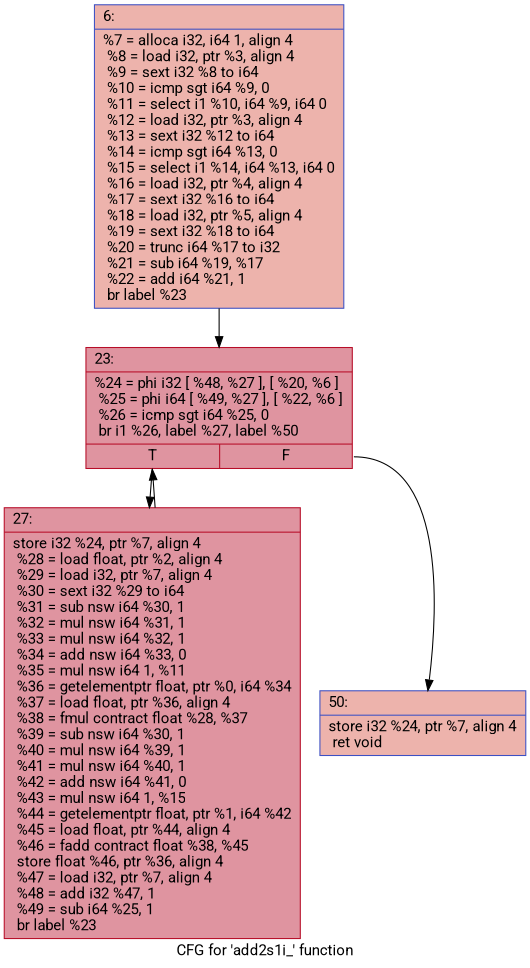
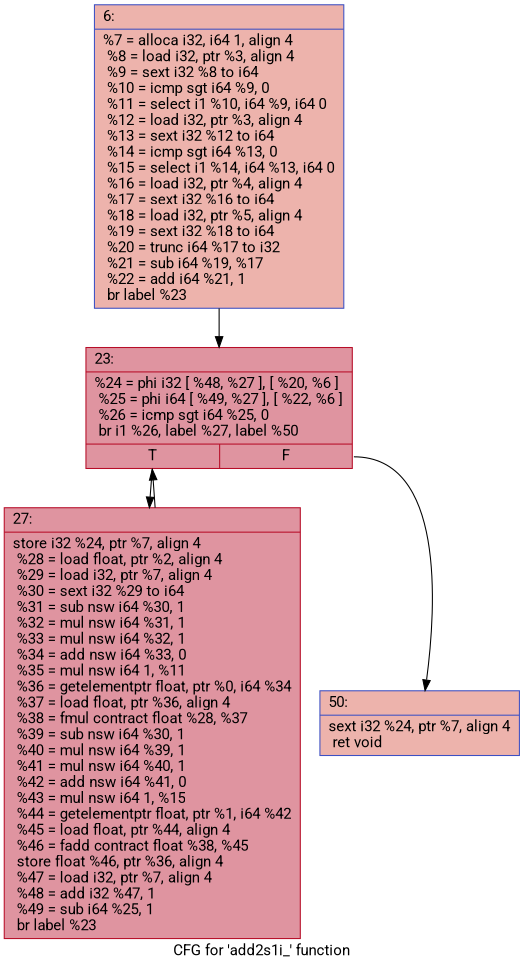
node "50:": text "store i32 %24, ptr %7, align 4" -> "sext i32 %24, ptr %7, align 4"
